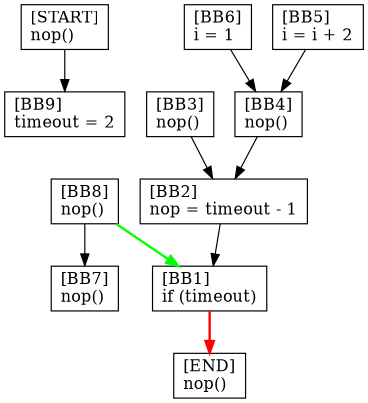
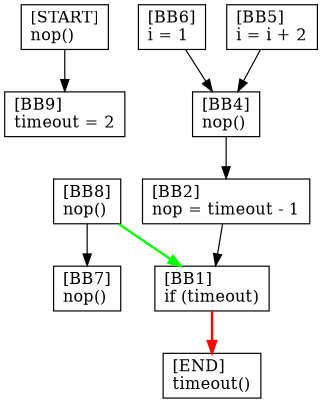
node "[BB3] nop()": removed
node "[END] nop()": label "[END] nop()" -> "[END] timeout()"
